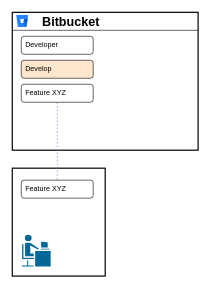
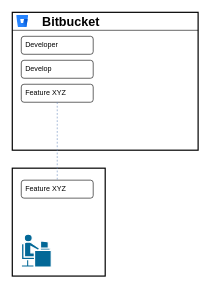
node "Develop": fillcolor #ffe6cc -> #ffffff
